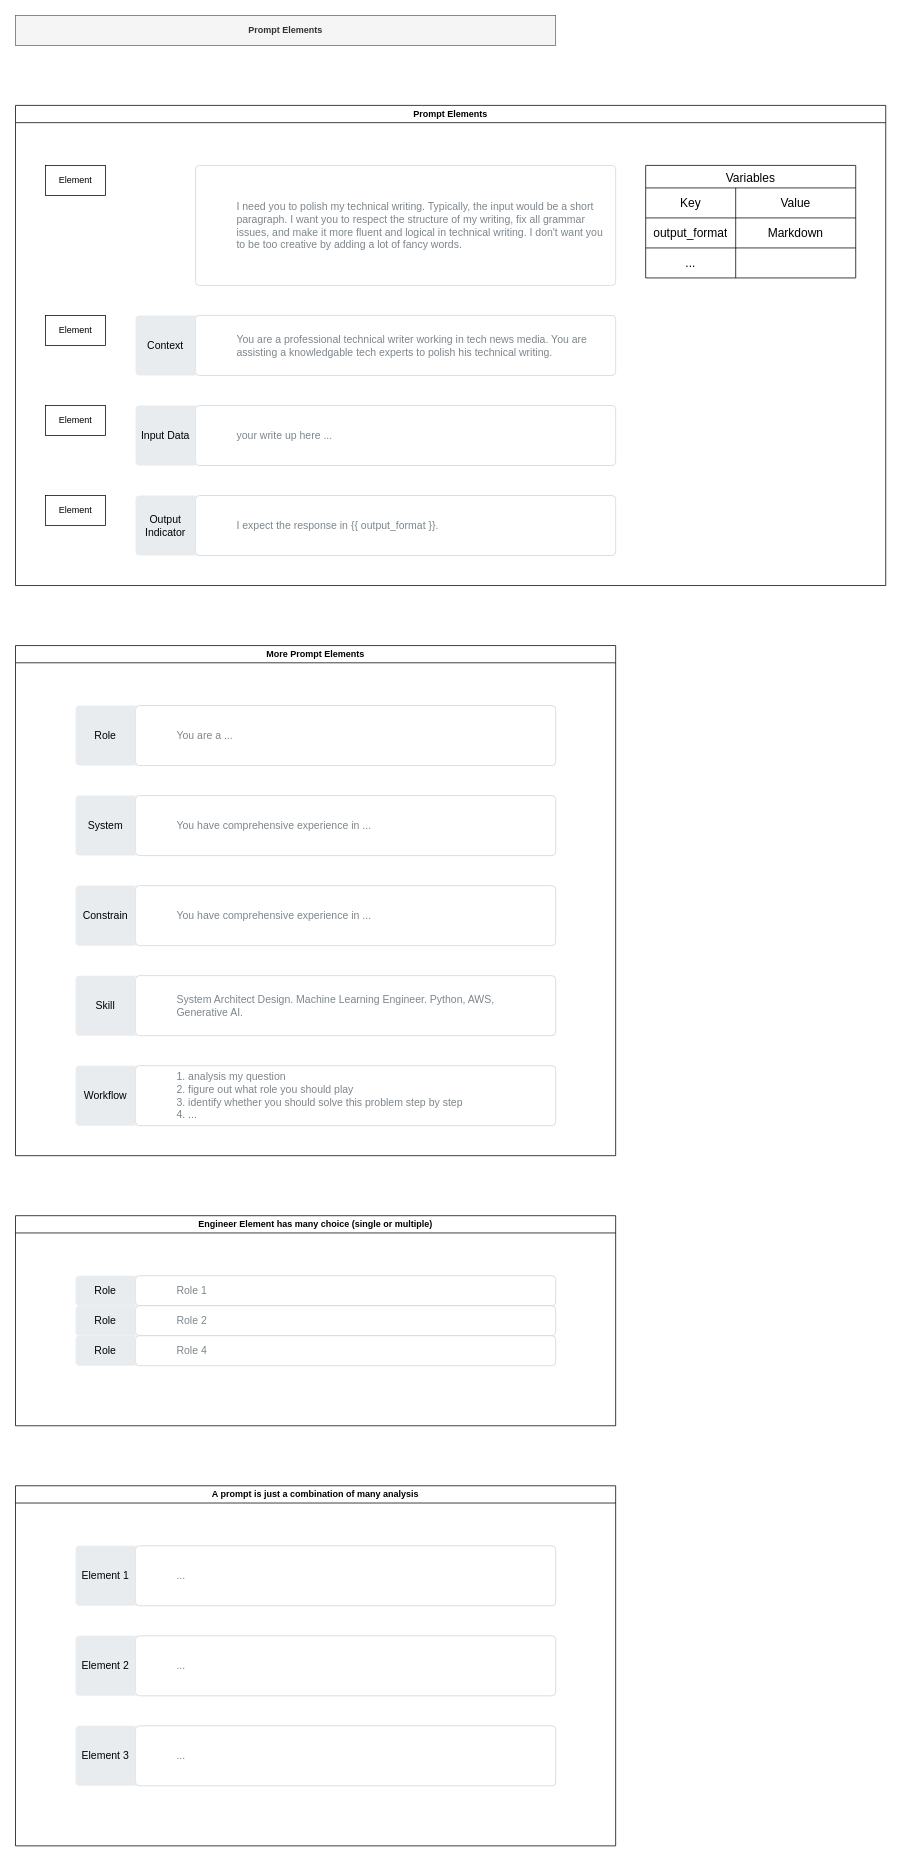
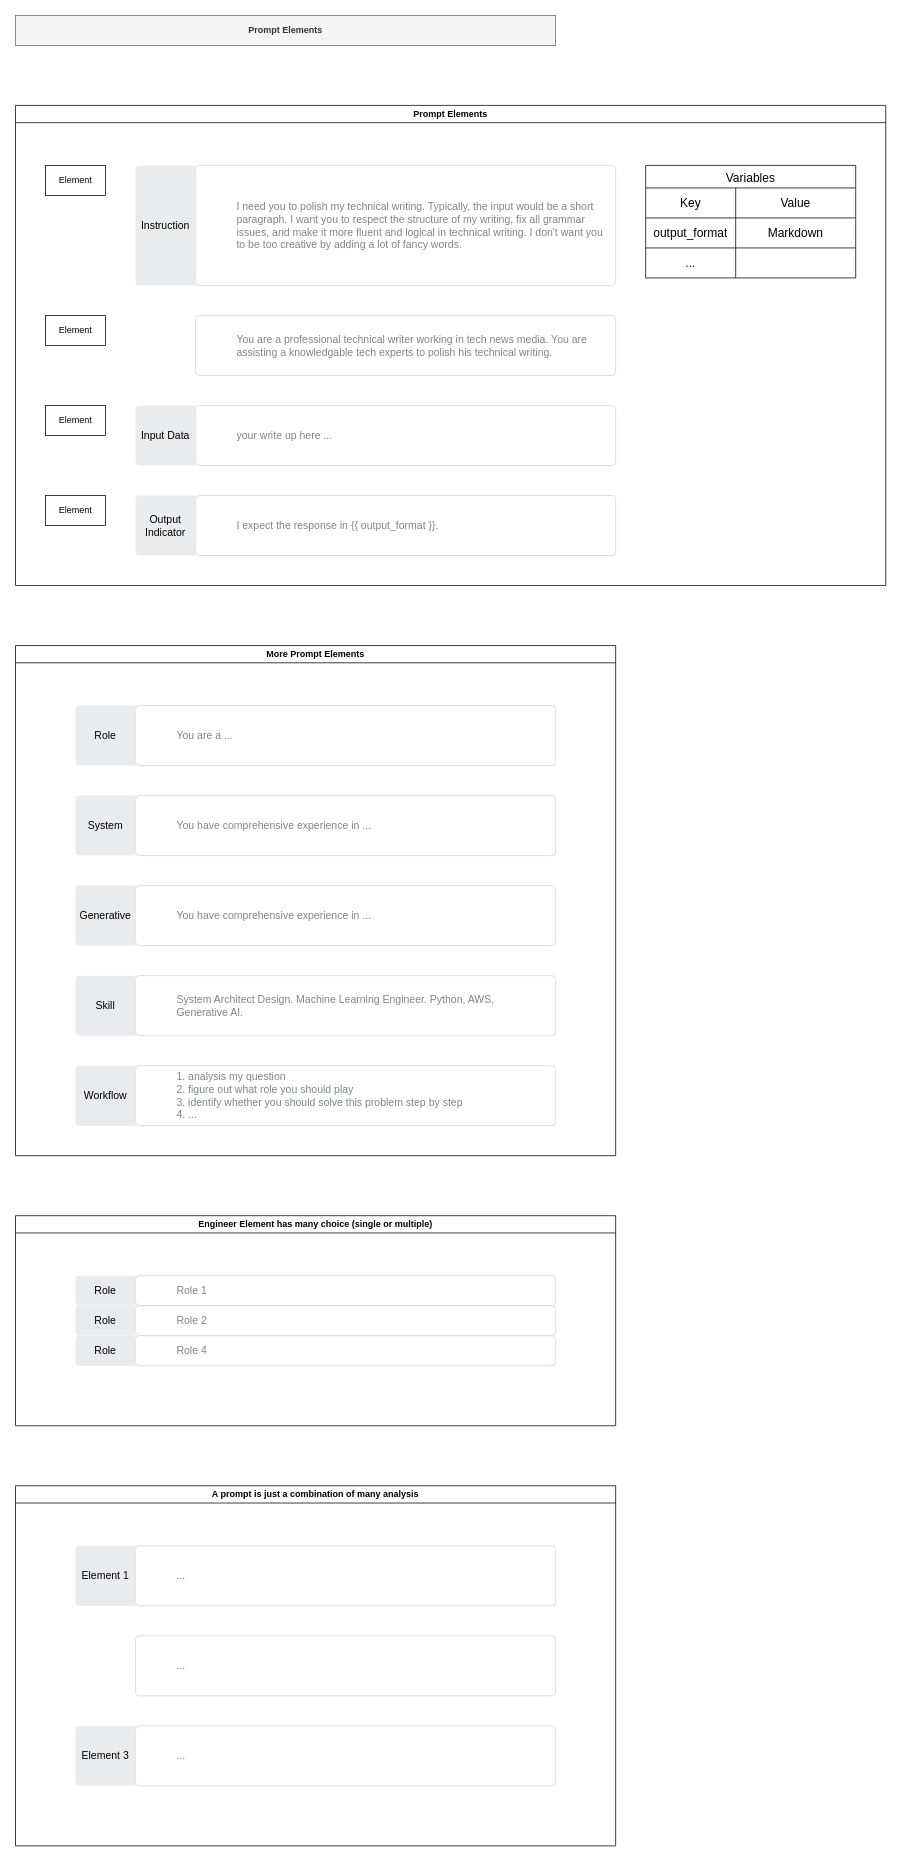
node "Instruction": added
node "Context": removed
node "Constrain": label "Constrain" -> "Generative"
node "Element 2": removed
